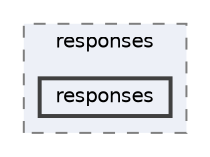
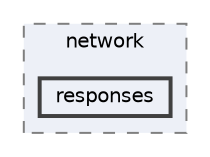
cluster "responses": label "responses" -> "network"
